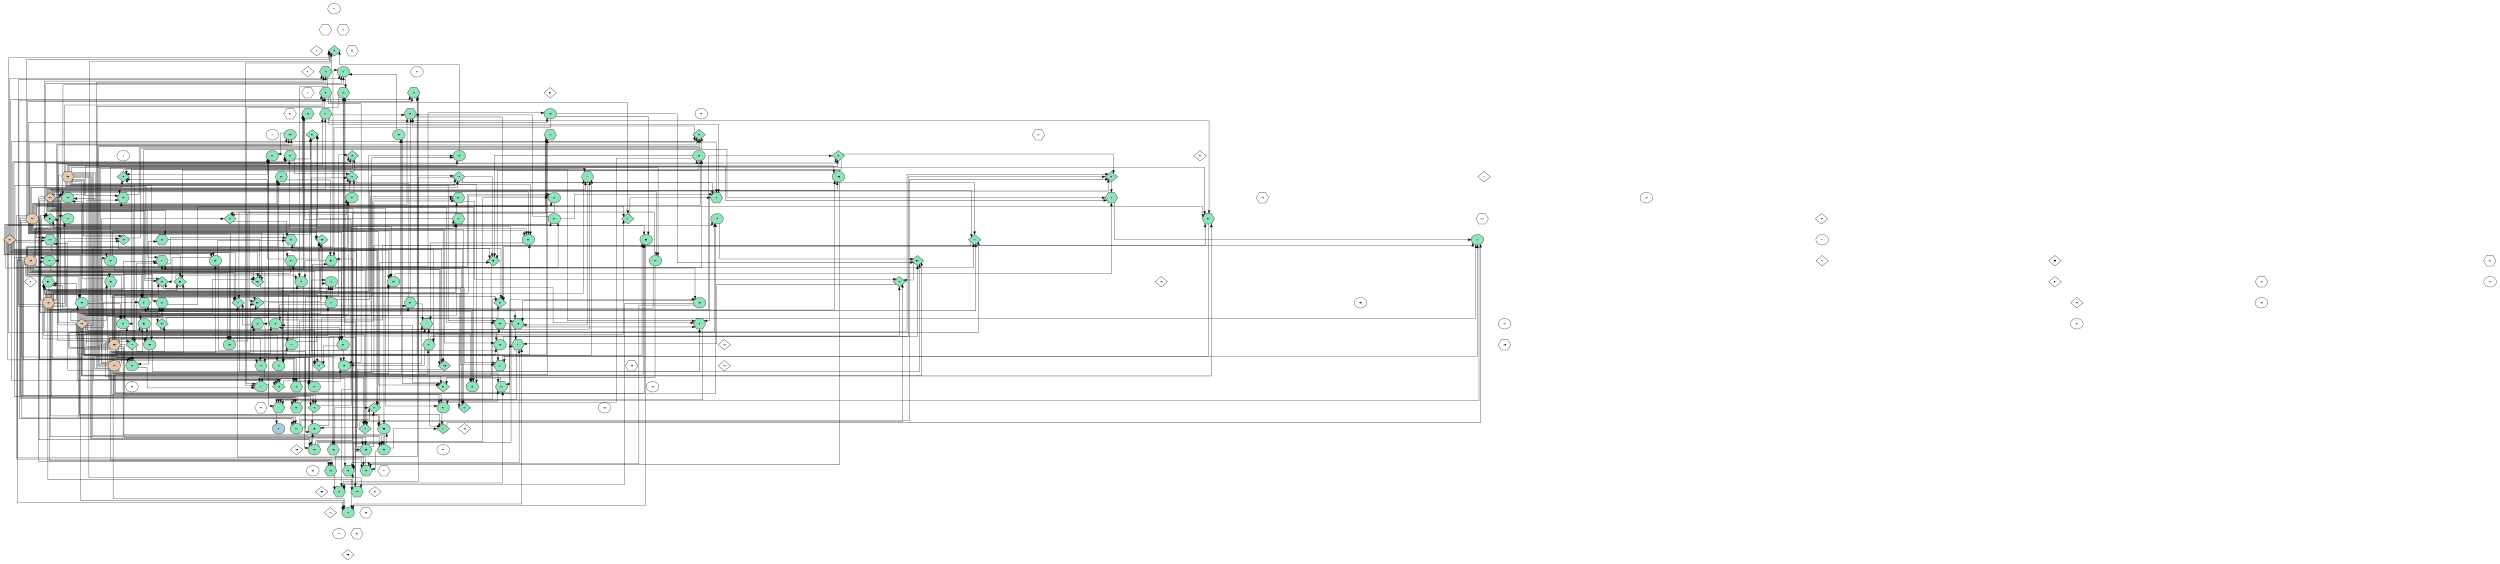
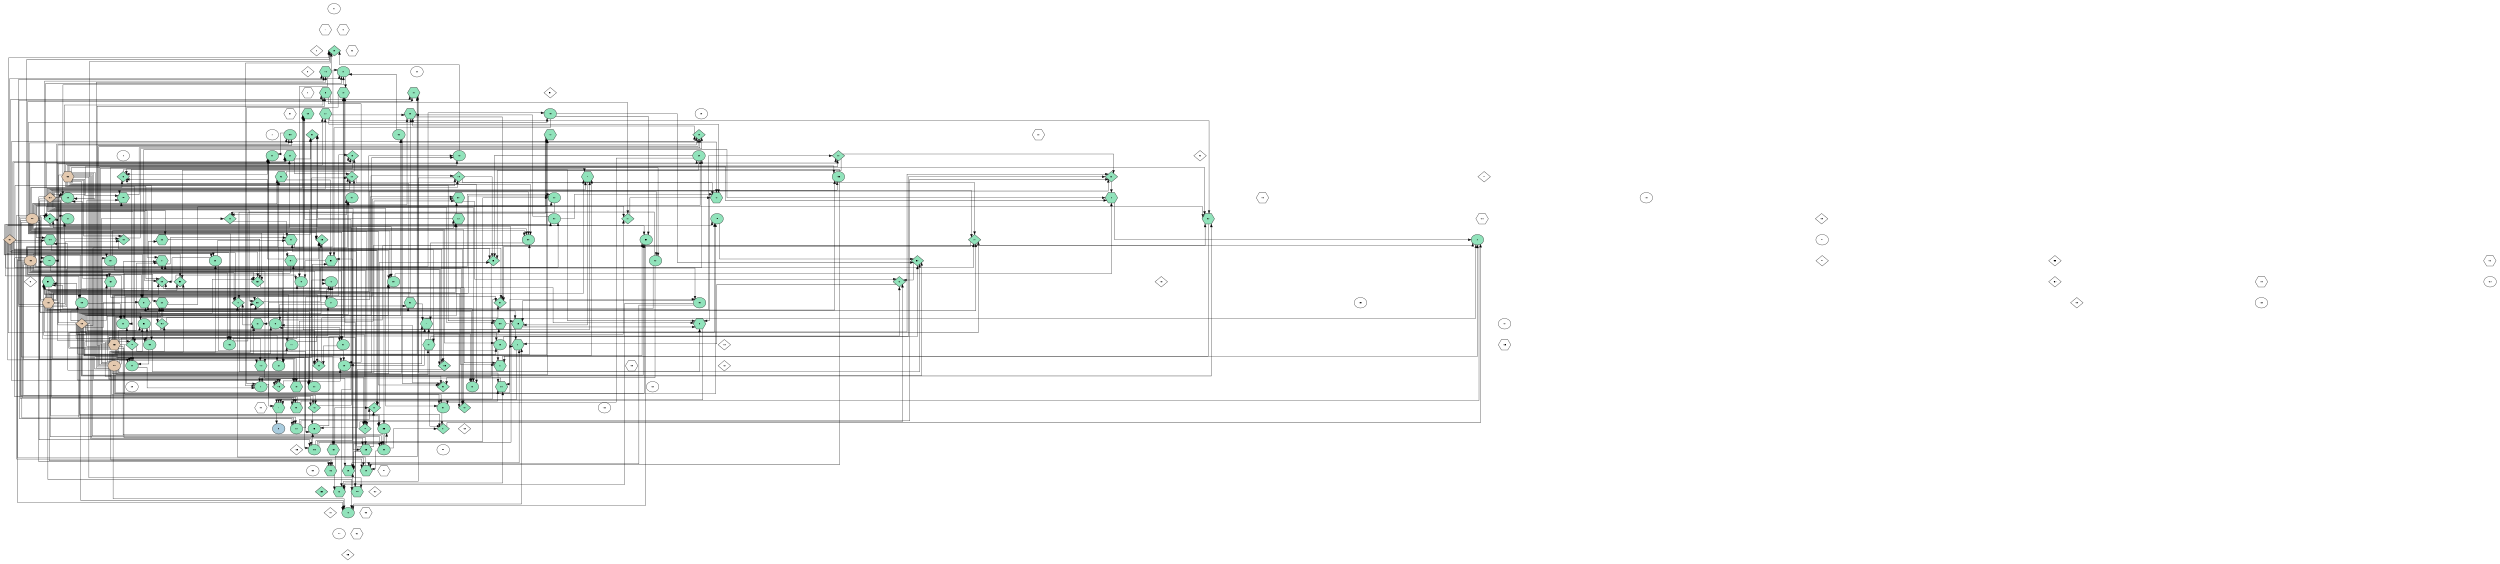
edge "136" -> "75": added
node "184": removed
node "153": fillcolor #ffffff -> #91e3bb
